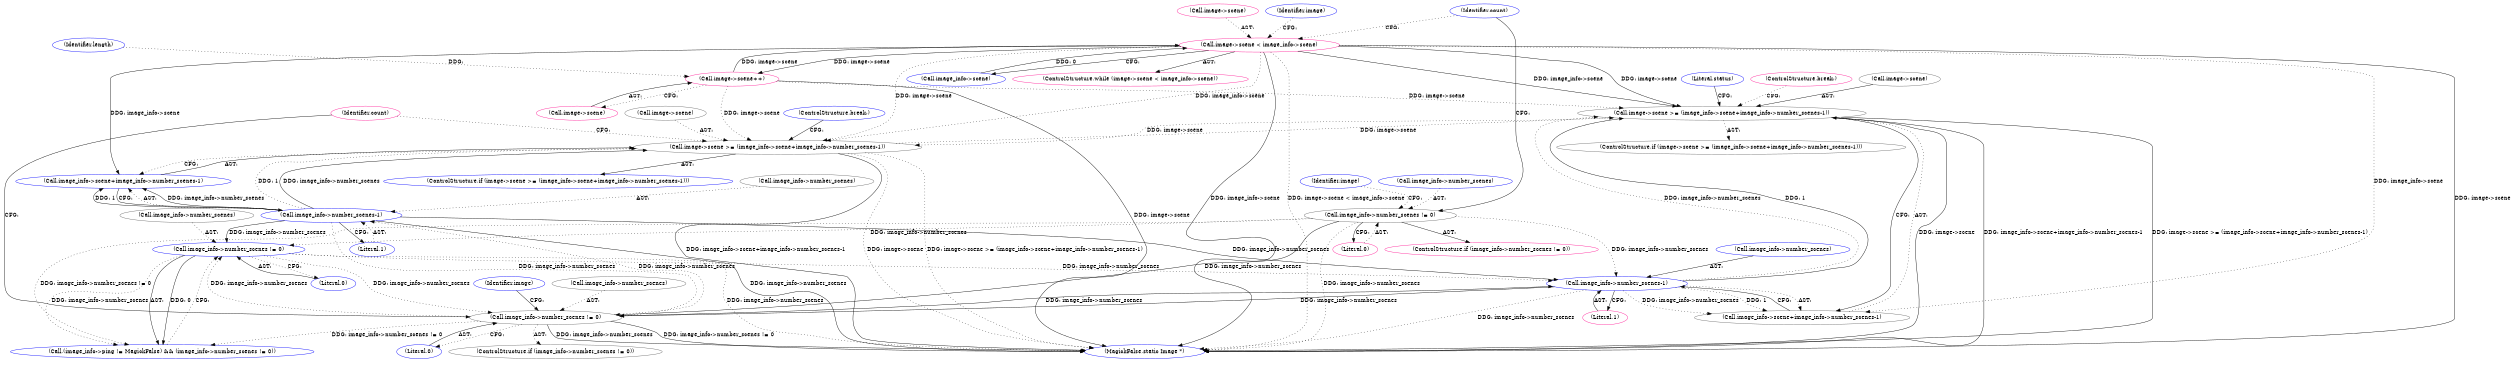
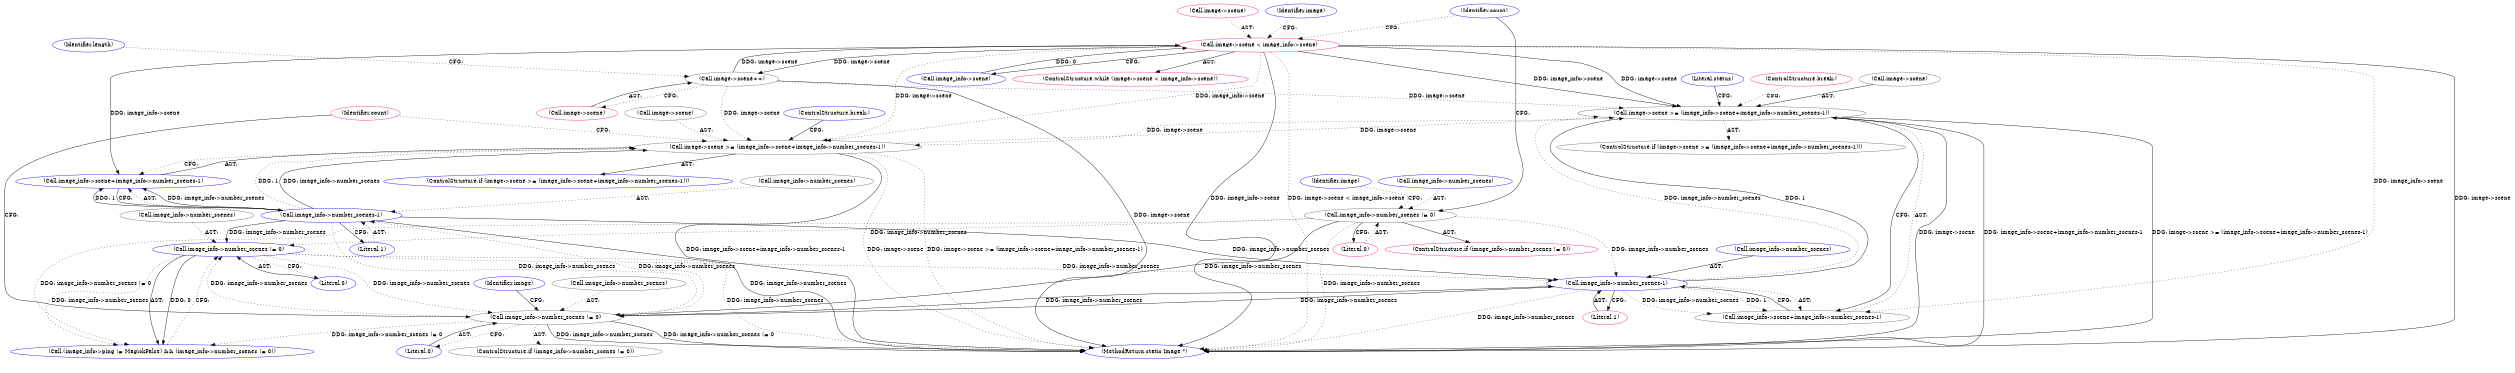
edge "(Identifier,length)" -> "(Call,image->scene++)": label "DDG: " -> "CFG: "
node "(Call,image->scene++)": color deeppink -> gray40
node "(MagickFalse,static Image *)": label "(MagickFalse,static Image *)" -> "(MethodReturn,static Image *)"
